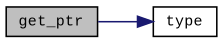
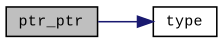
node "get_ptr": label "get_ptr" -> "ptr_ptr"
